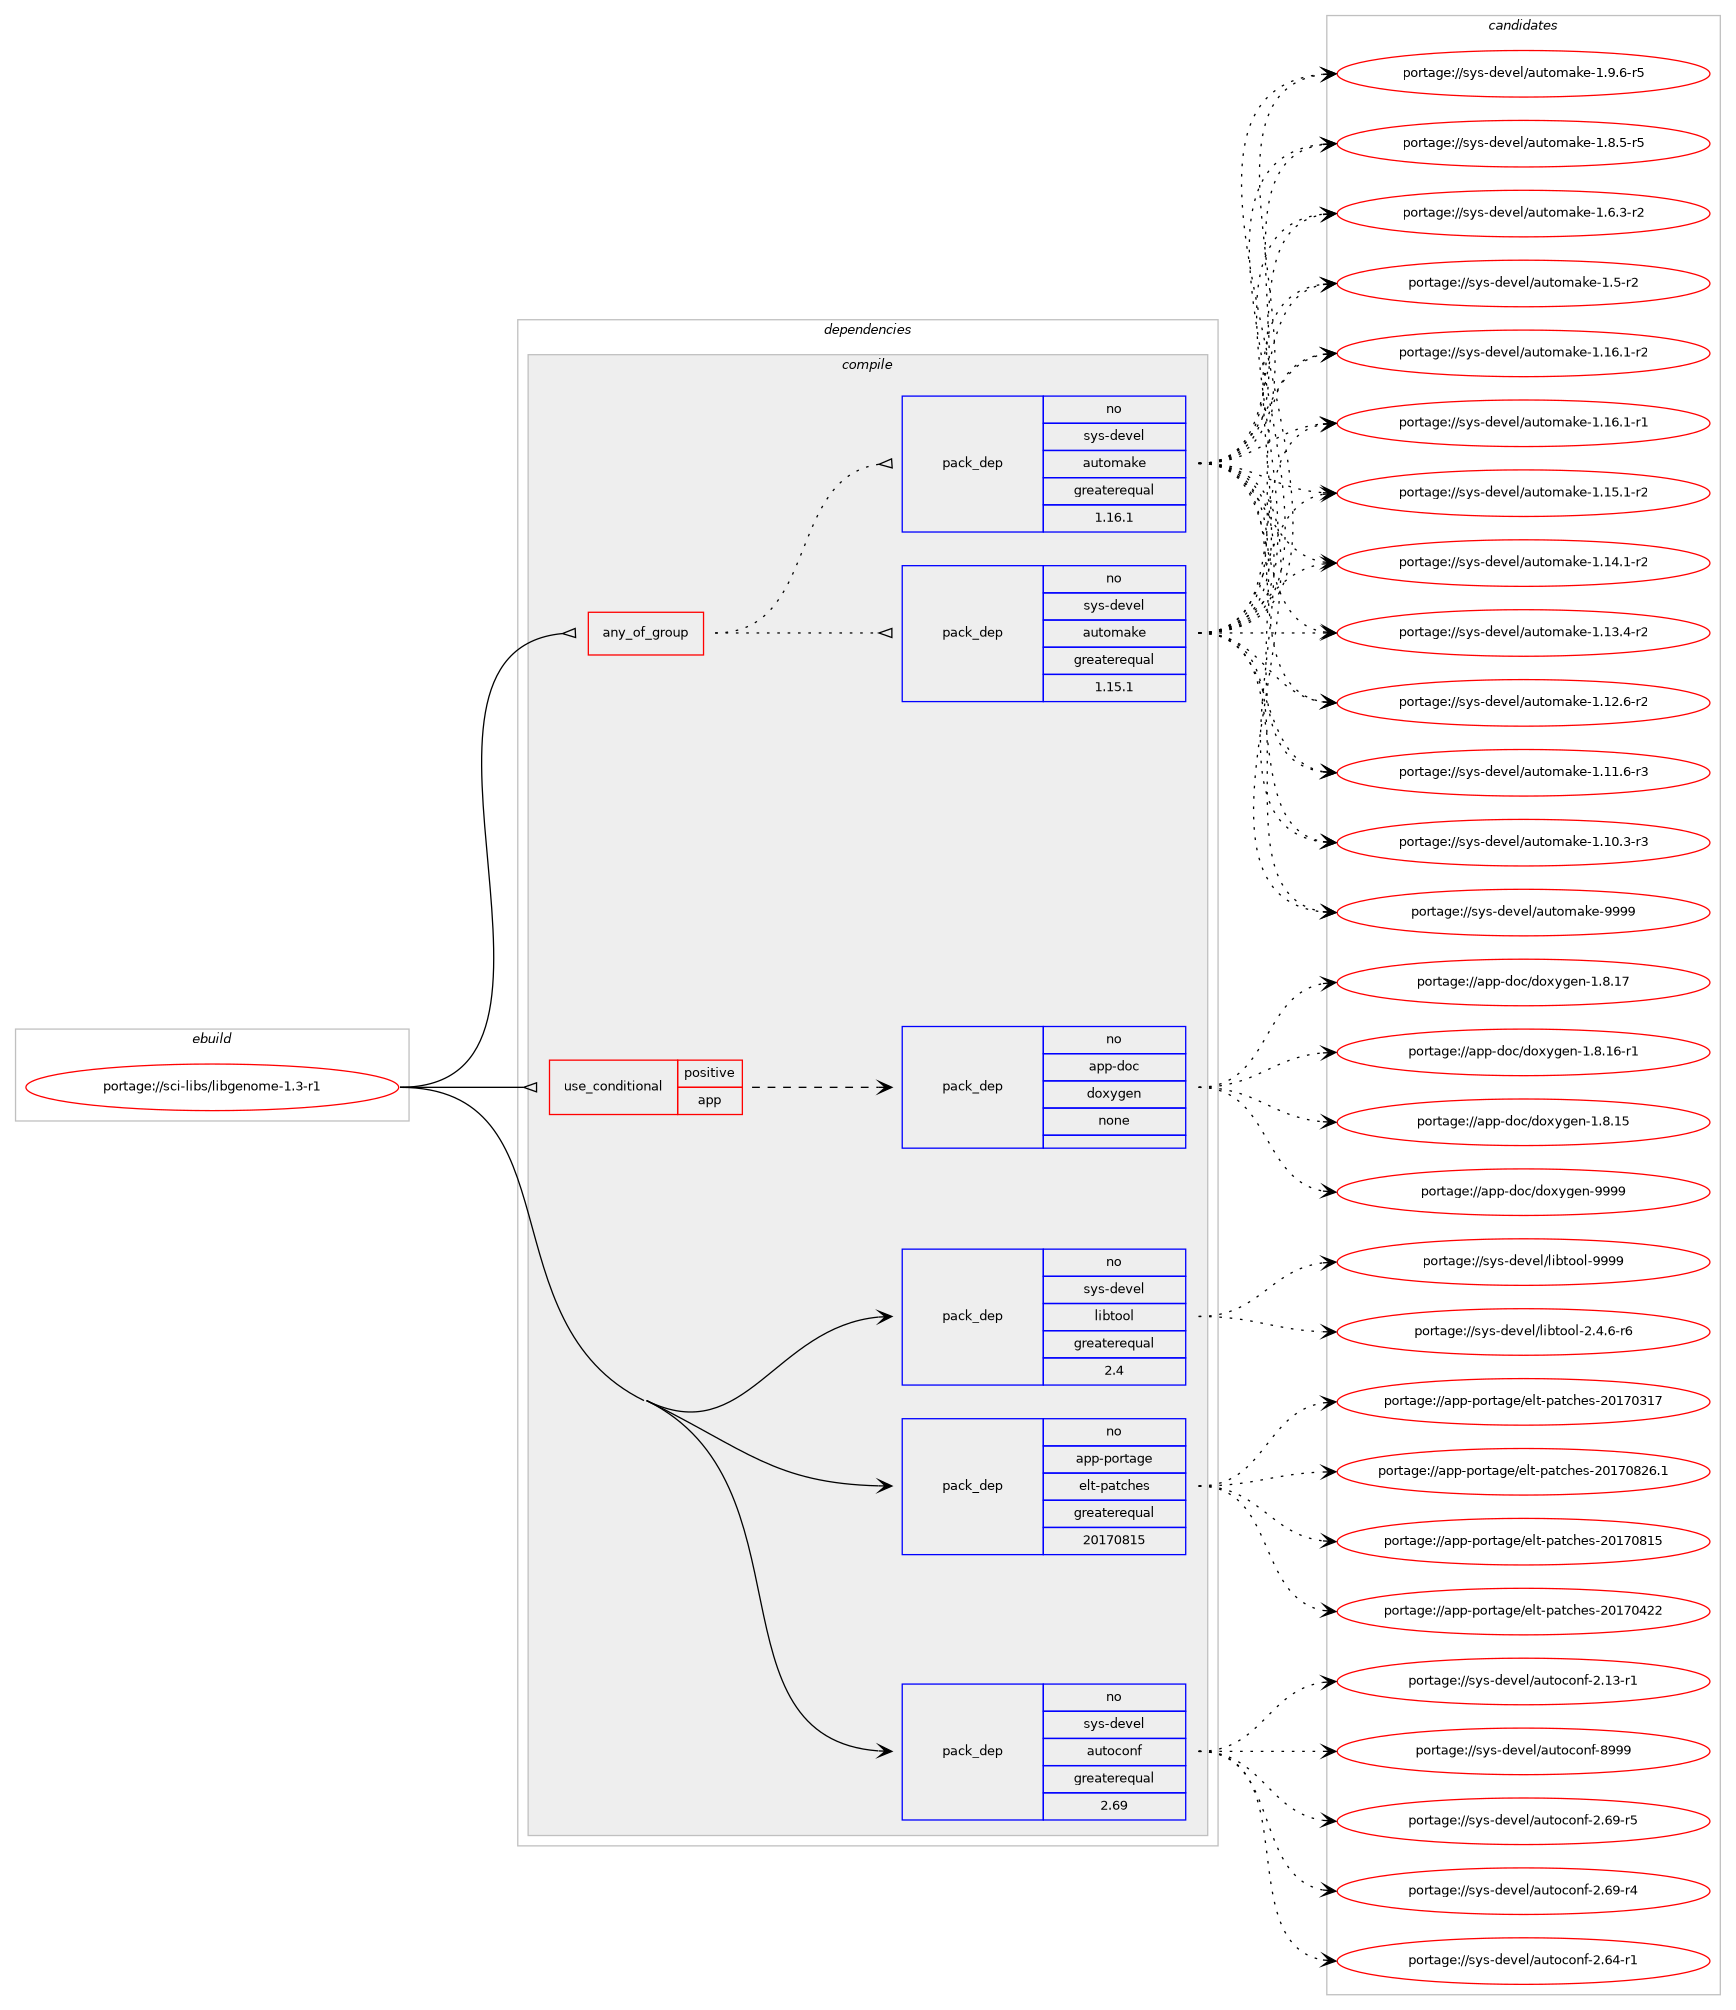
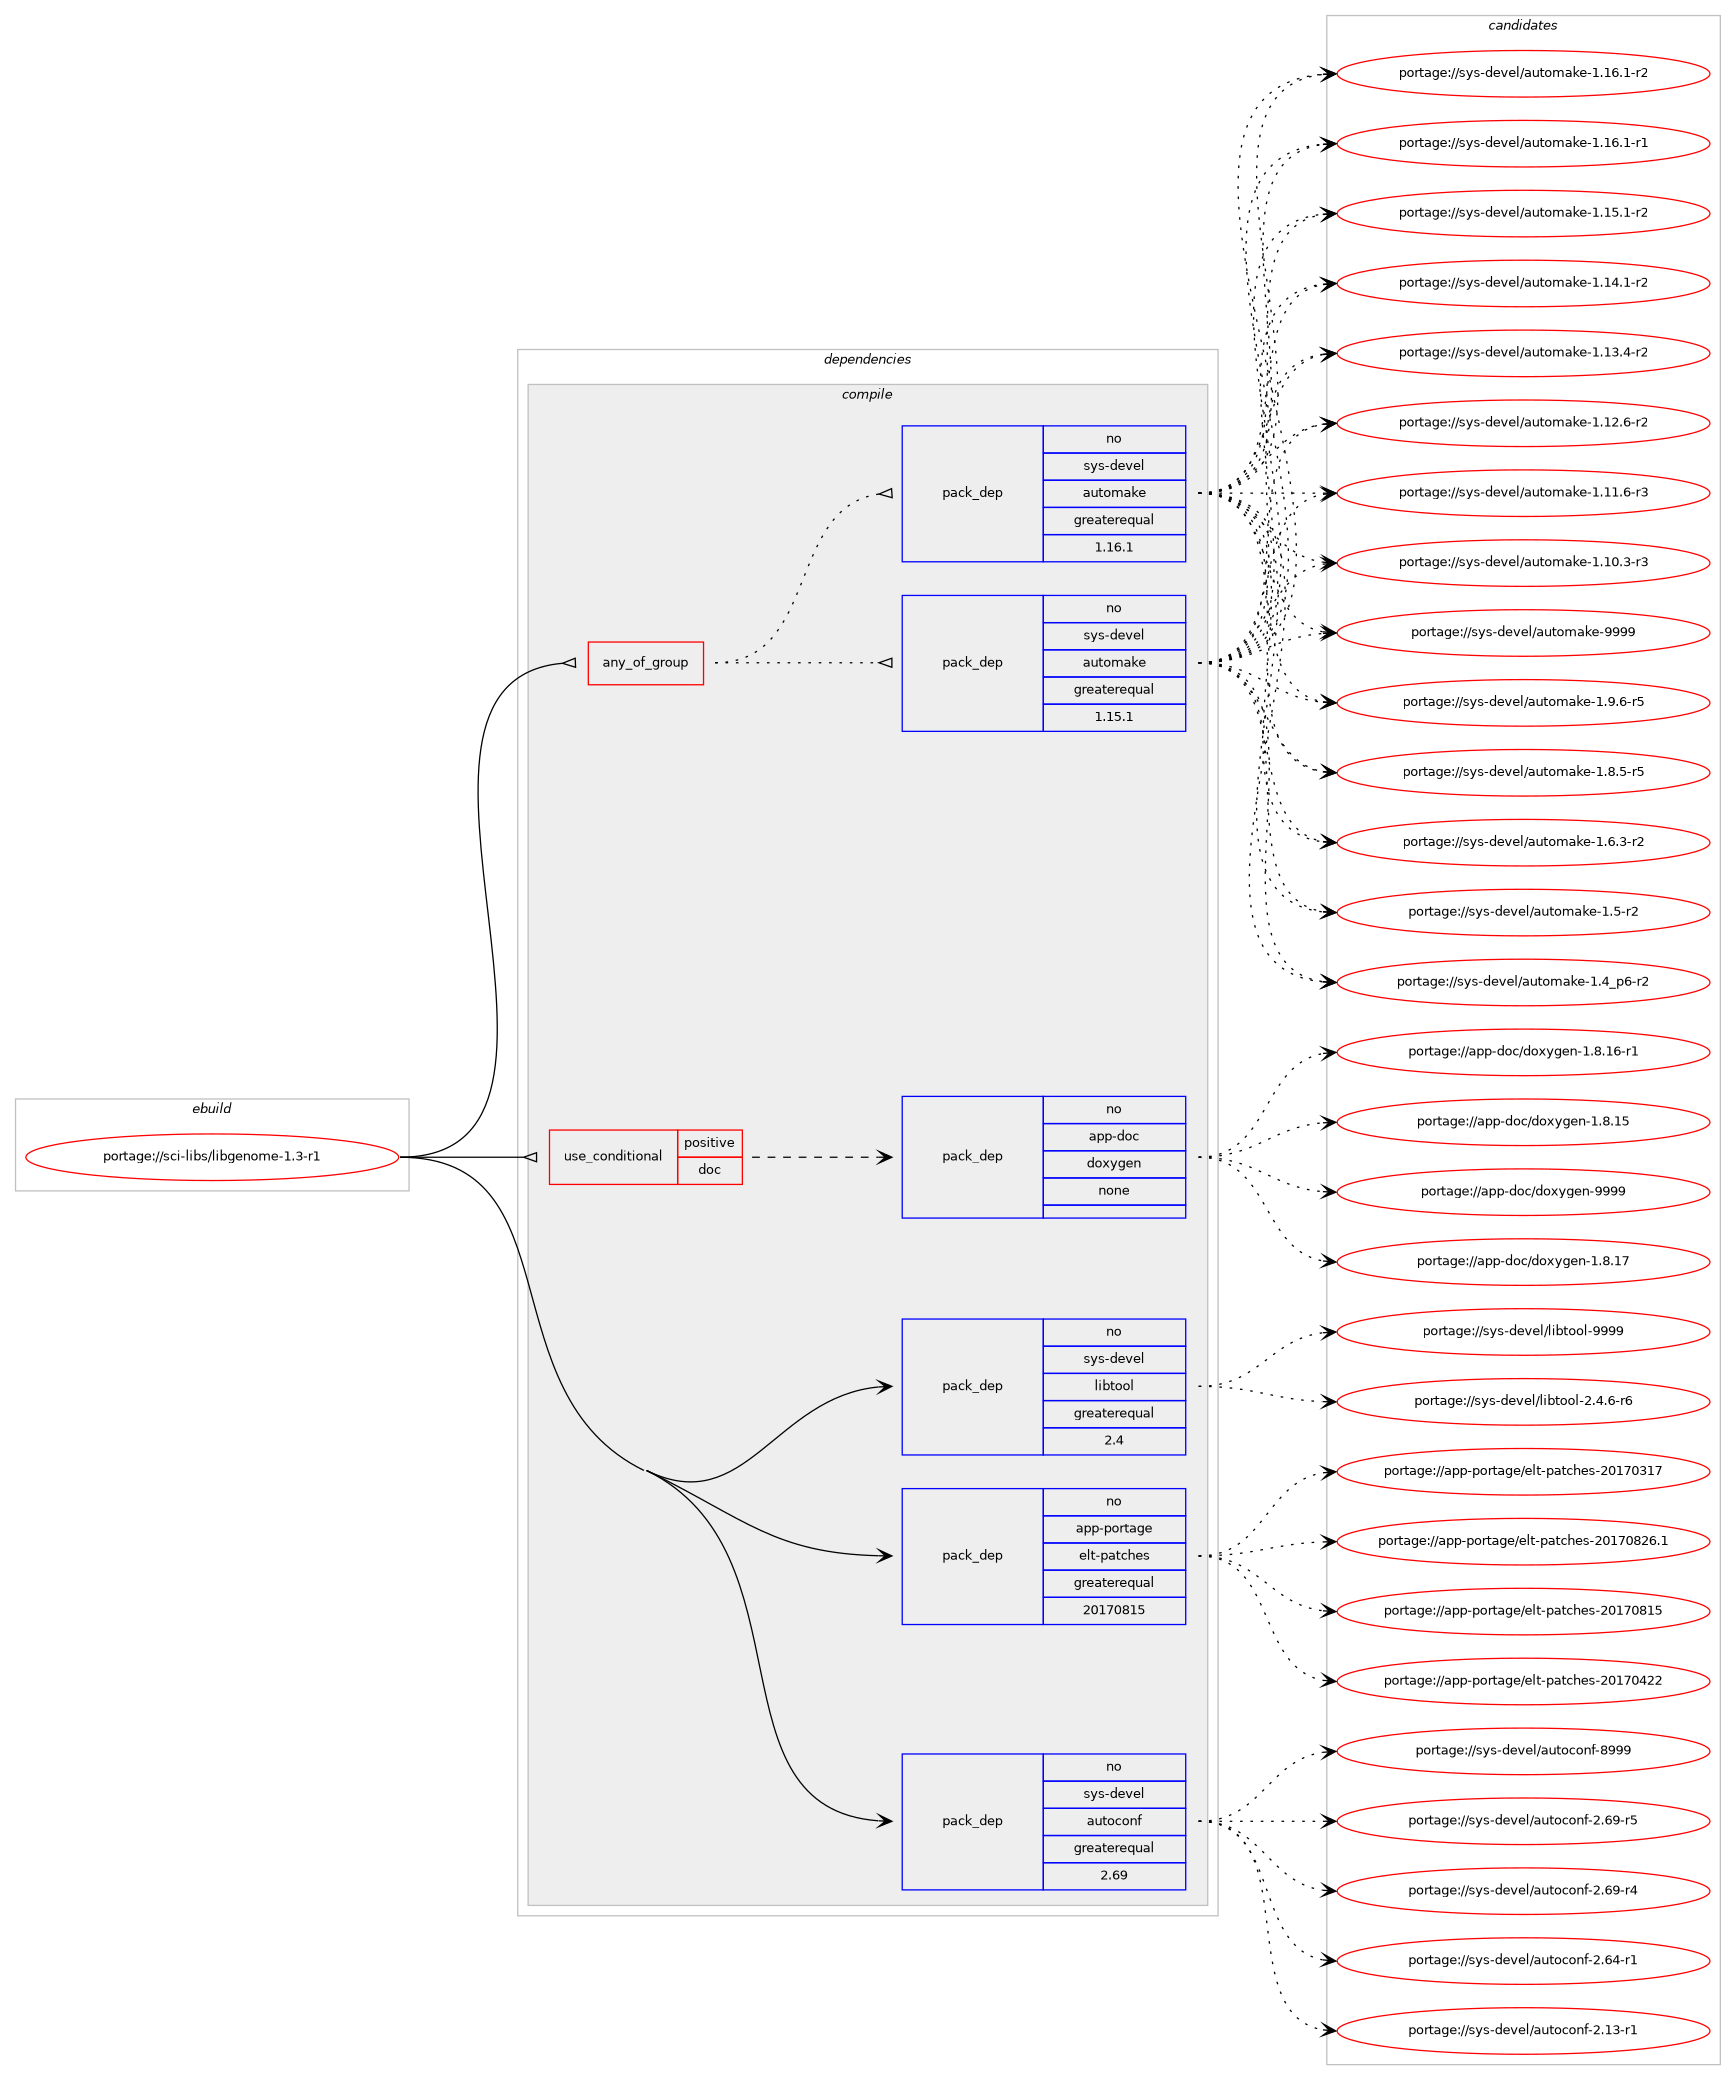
node "portage://sys-devel/automake-1.4_p6-r2": added
node "use_conditional": text "app" -> "doc"
